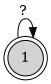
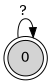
node "1": label "1" -> "0"
